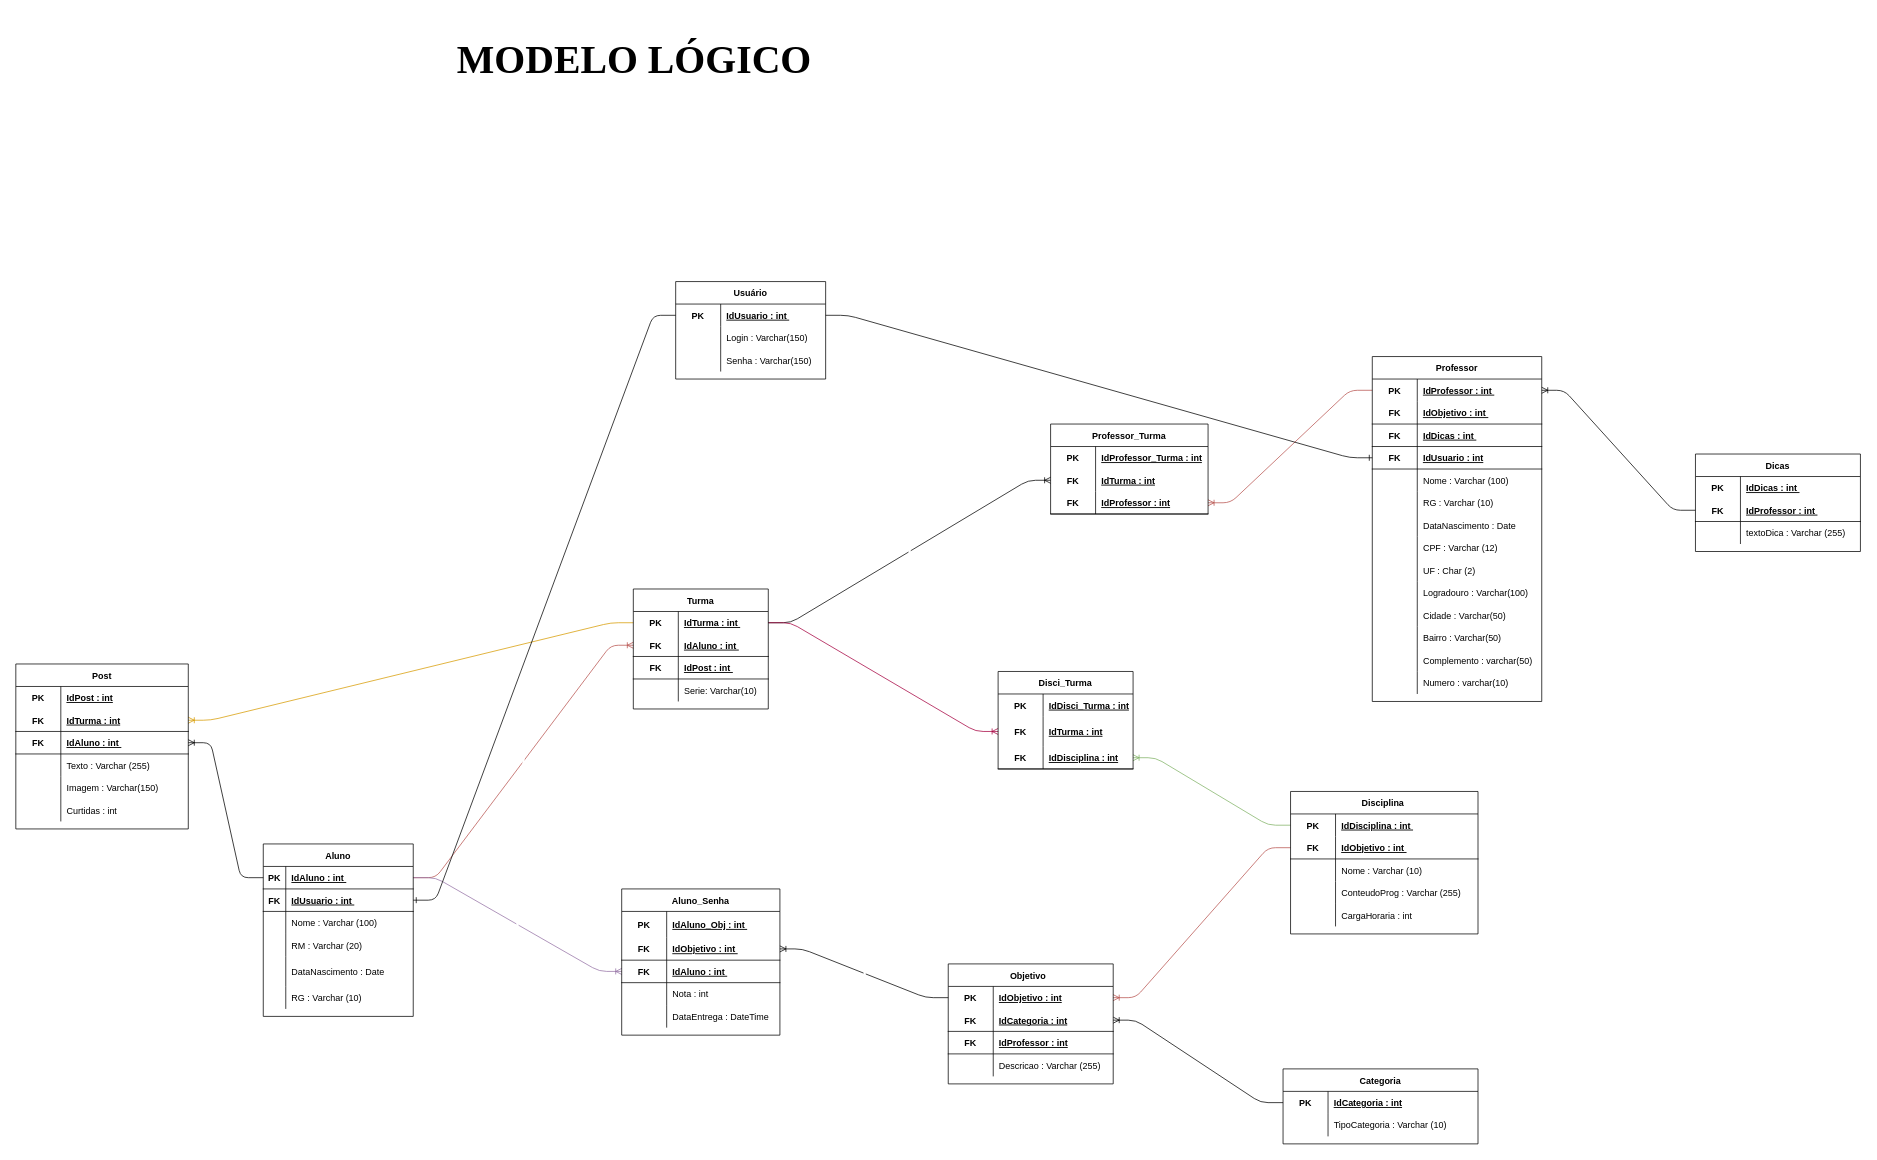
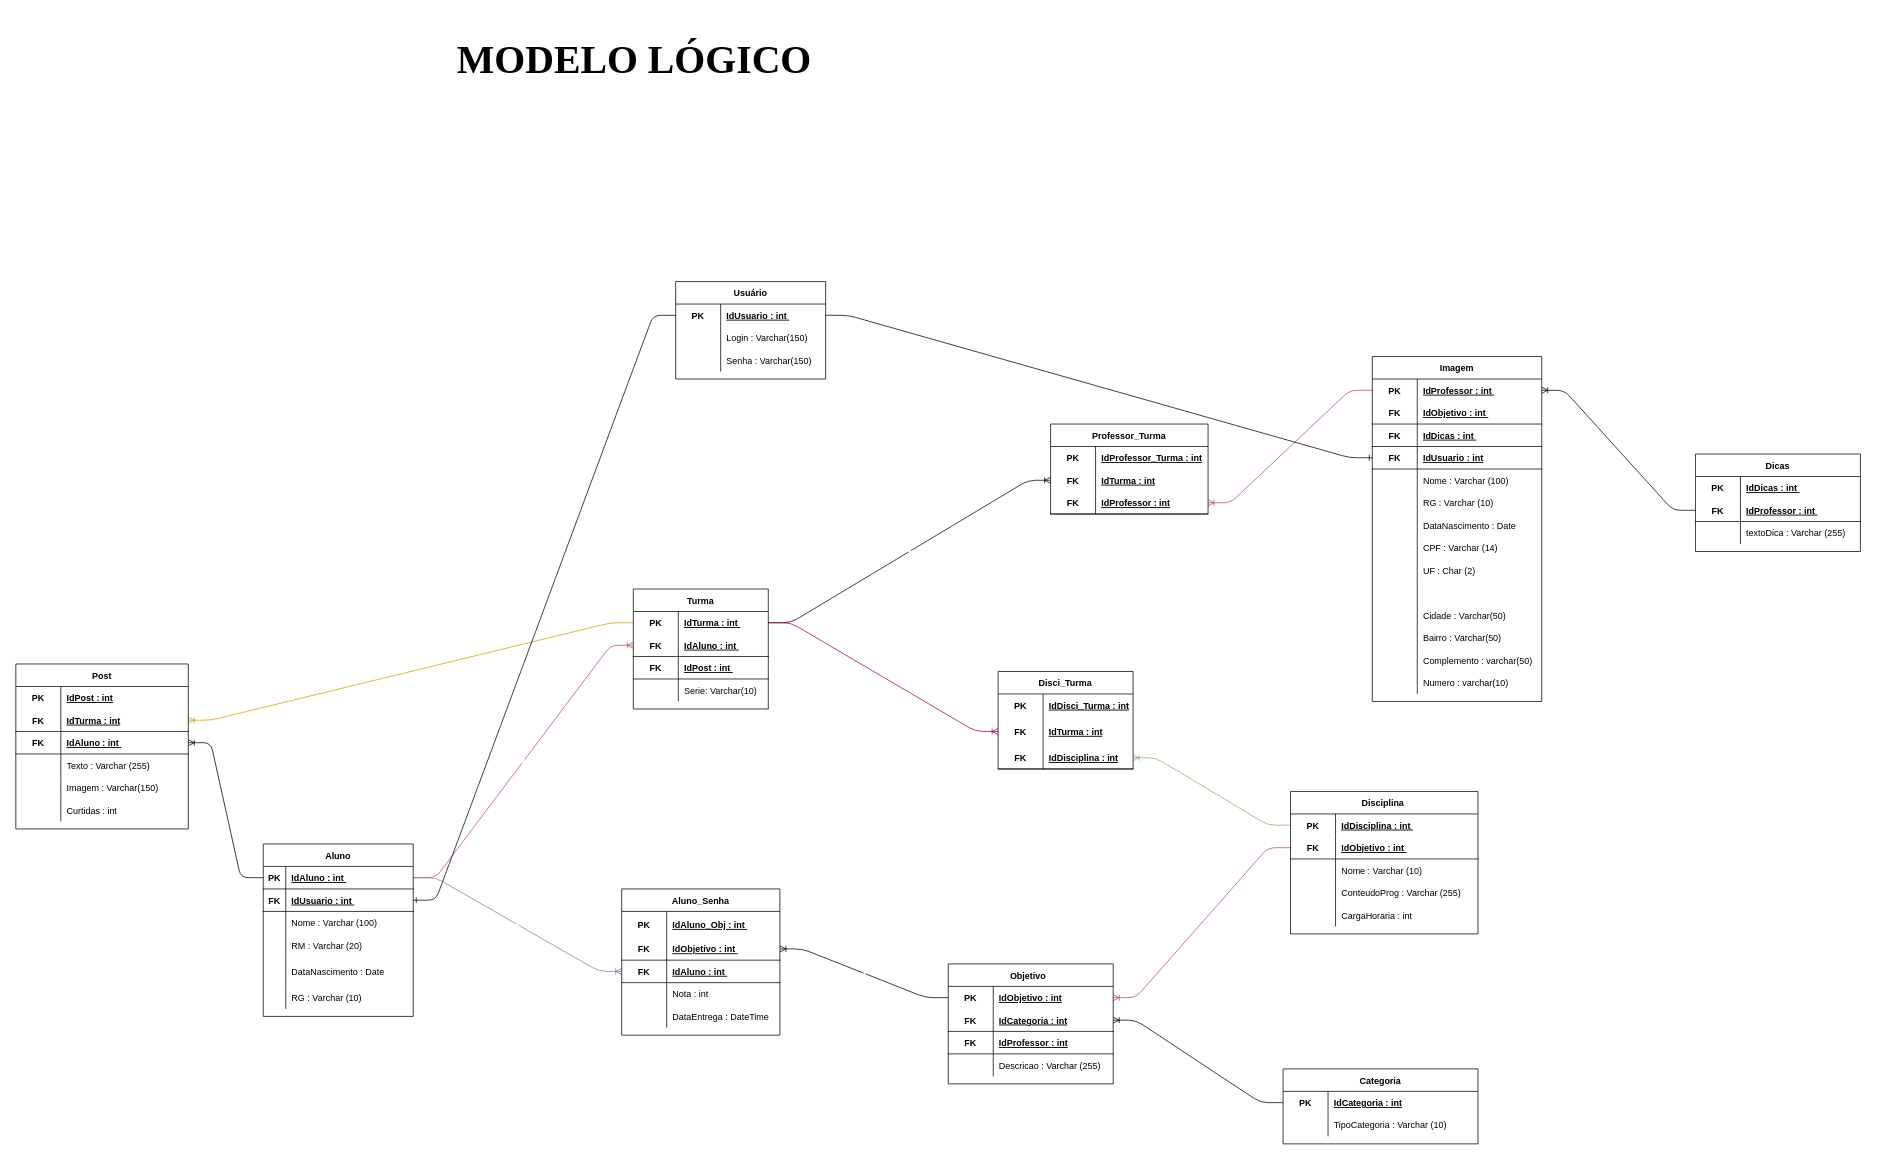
node "Professor": label "Professor" -> "Imagem"
node "CPF : Varchar (12)": label "CPF : Varchar (12)" -> "CPF : Varchar (14)"
node "Logradouro : Varchar(100)": removed
